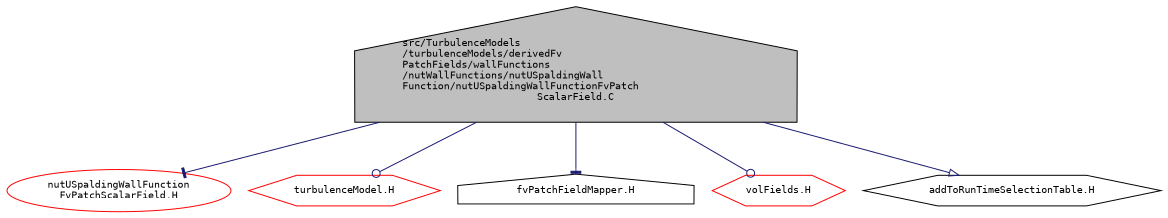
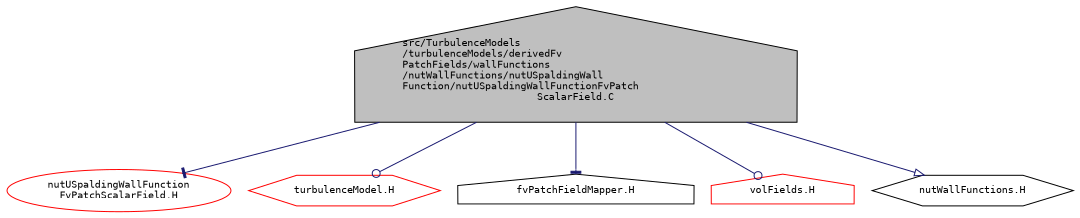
node "volFields.H": shape hexagon -> house
node "addToRunTimeSelectionTable.H": label "addToRunTimeSelectionTable.H" -> "nutWallFunctions.H"
